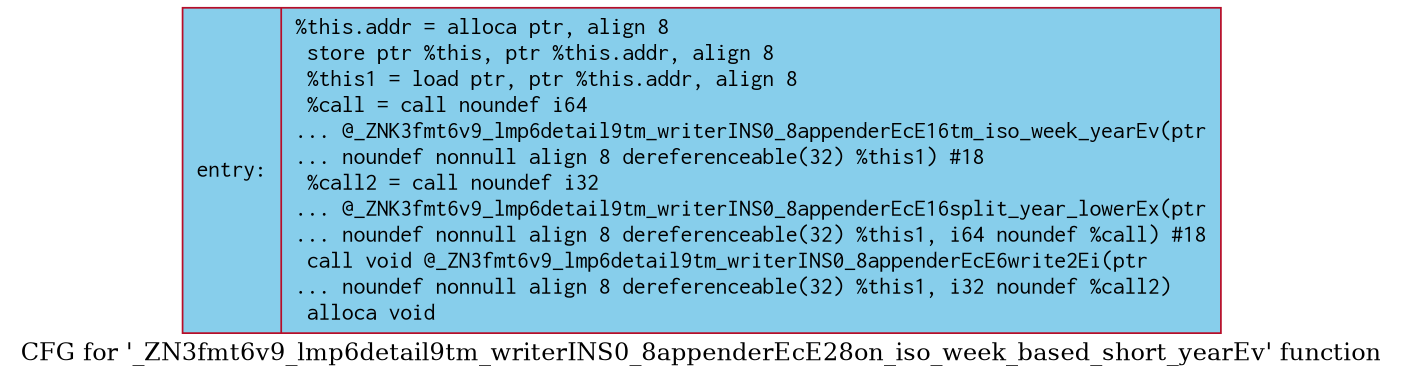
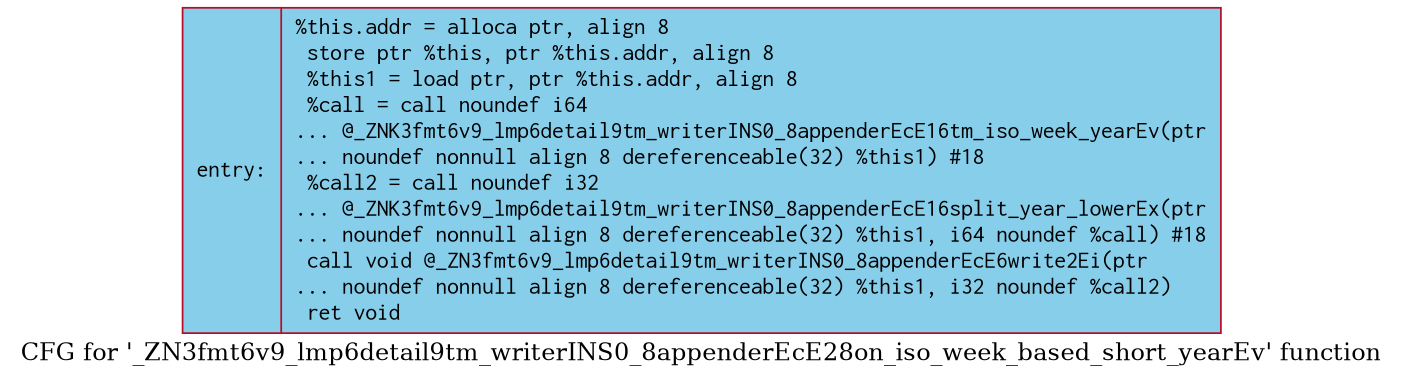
node "entry:": text "alloca void" -> "ret void"
